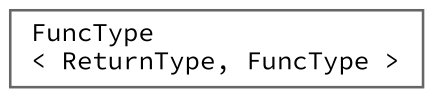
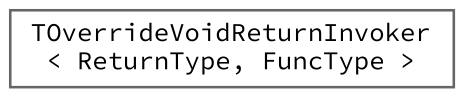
node "FuncType < ReturnType, FuncType >": label "FuncType < ReturnType, FuncType >" -> "TOverrideVoidReturnInvoker < ReturnType, FuncType >"
